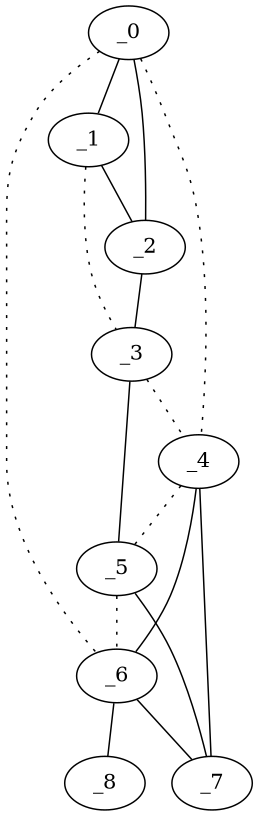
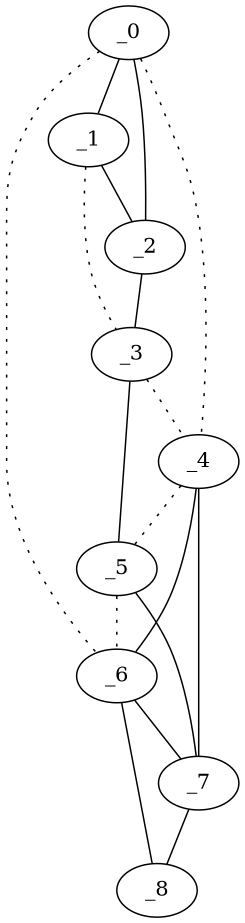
edge "_7" -- "_8": added
